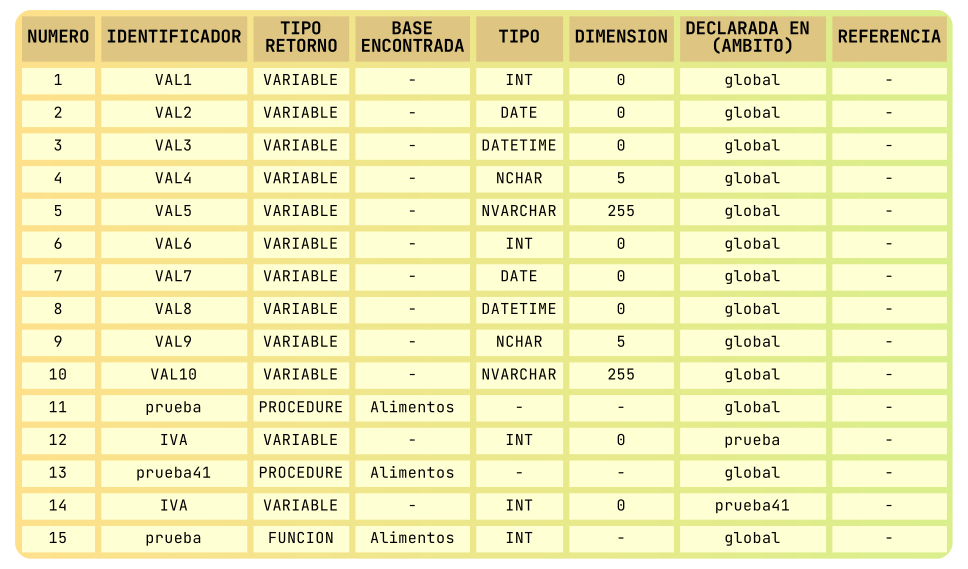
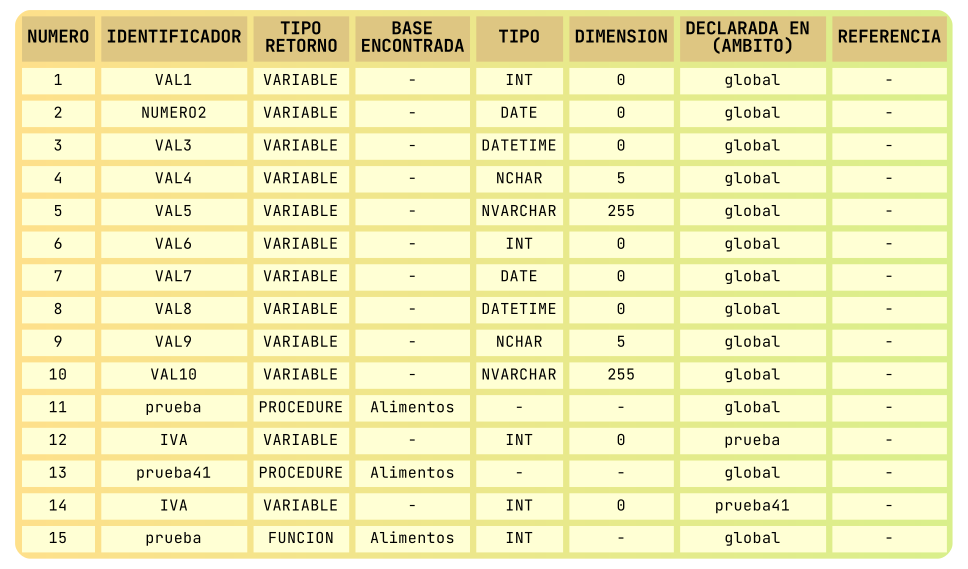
node "NUMERO": text "VAL2" -> "NUMERO2"
